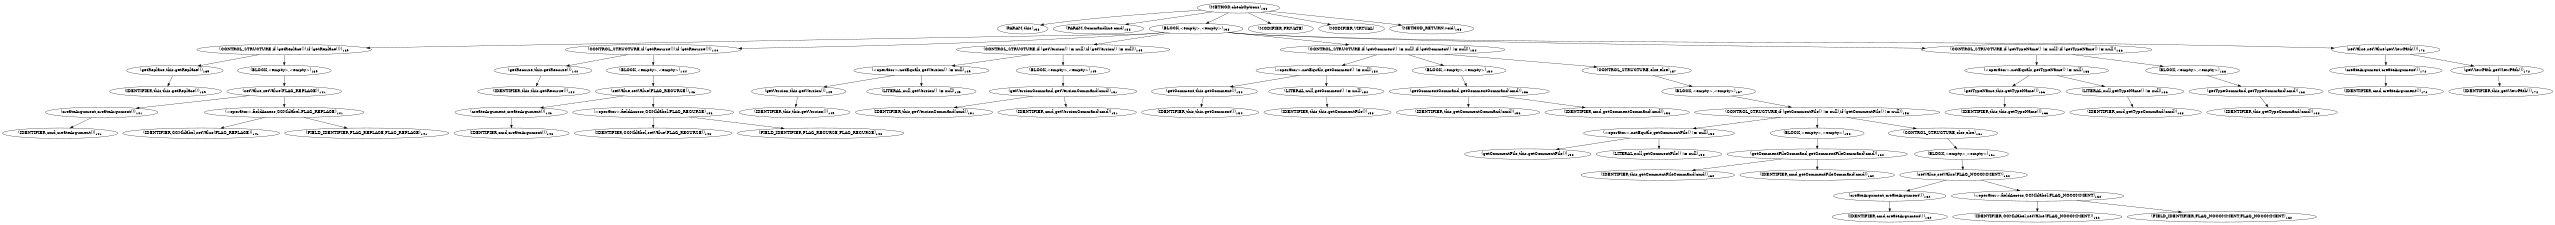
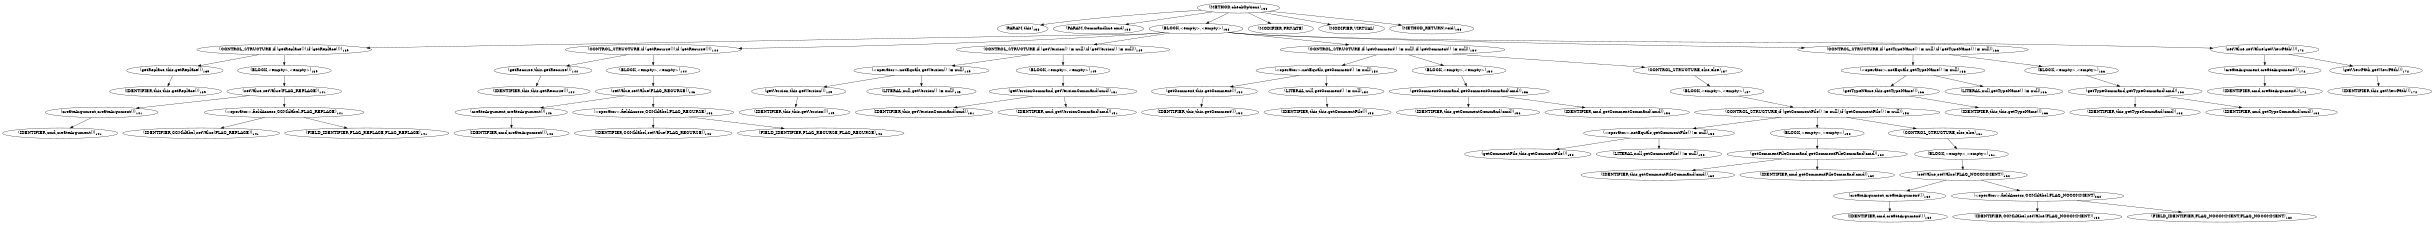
edge "(LITERAL,null,getTypeName() != null)" -> "(IDENTIFIER,cmd,getTypeCommand(cmd))": now "(getTypeCommand,getTypeCommand(cmd))" -> "(IDENTIFIER,cmd,getTypeCommand(cmd))"
node "(<operator>.fieldAccess,CCMklabel.FLAG_NOCOMMENT)": text "162" -> "262"
